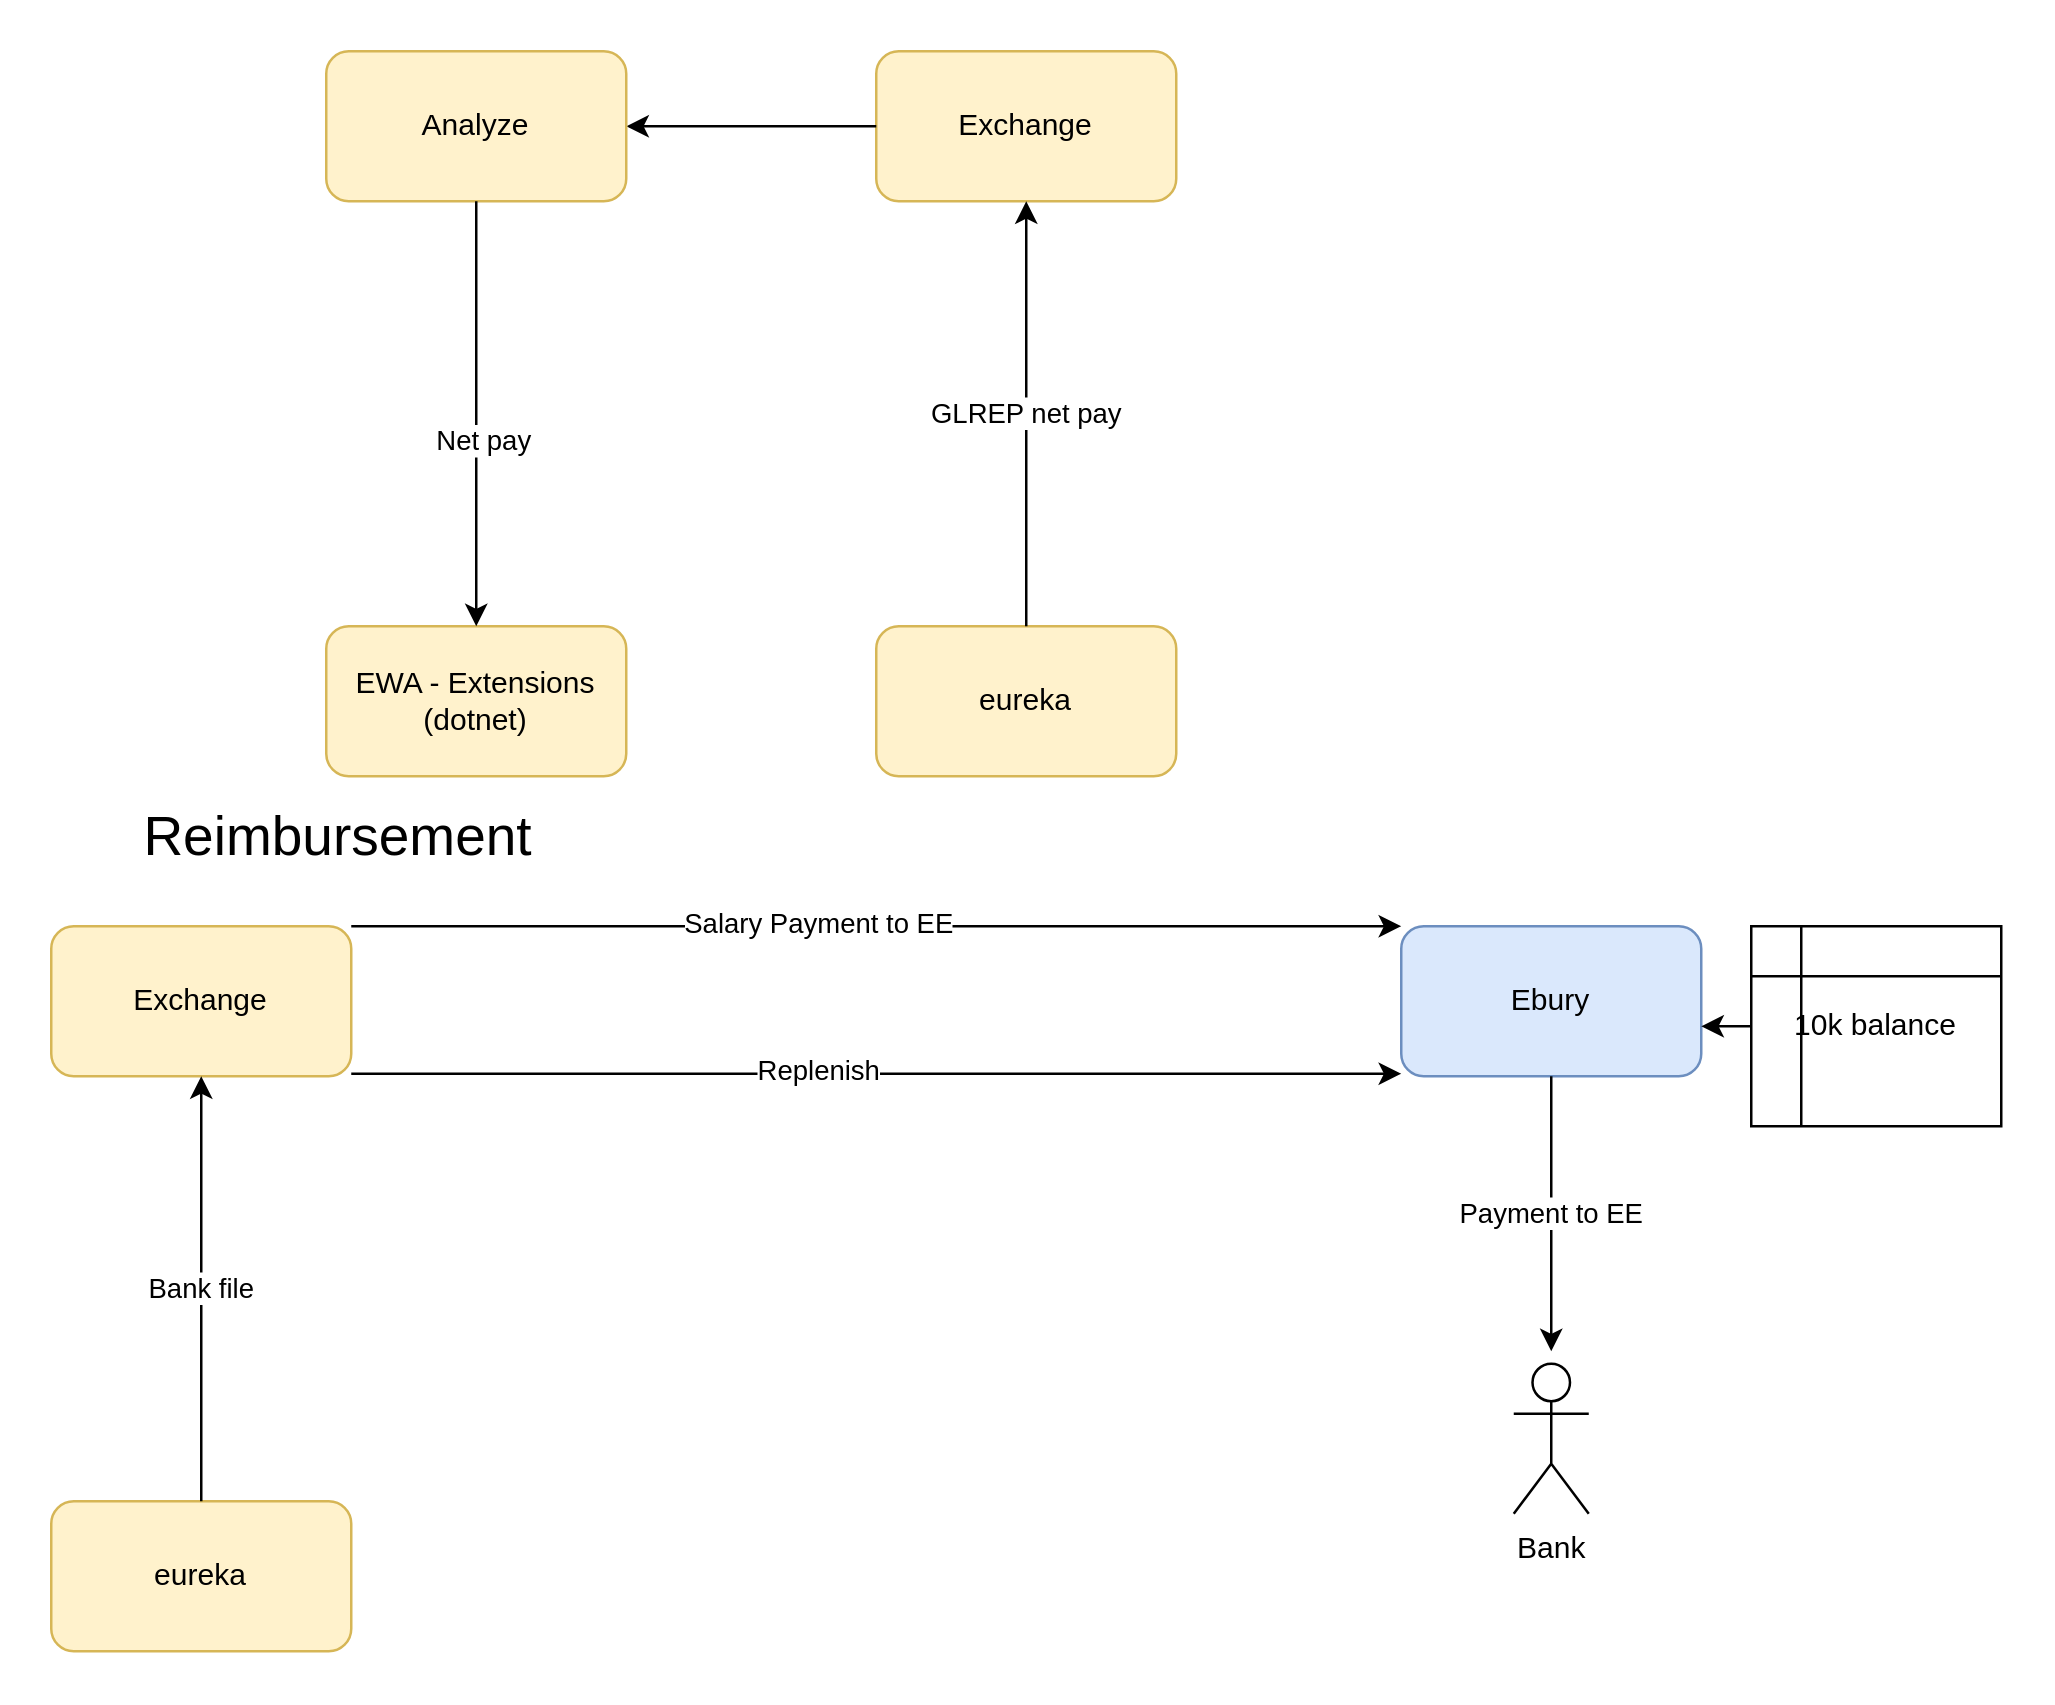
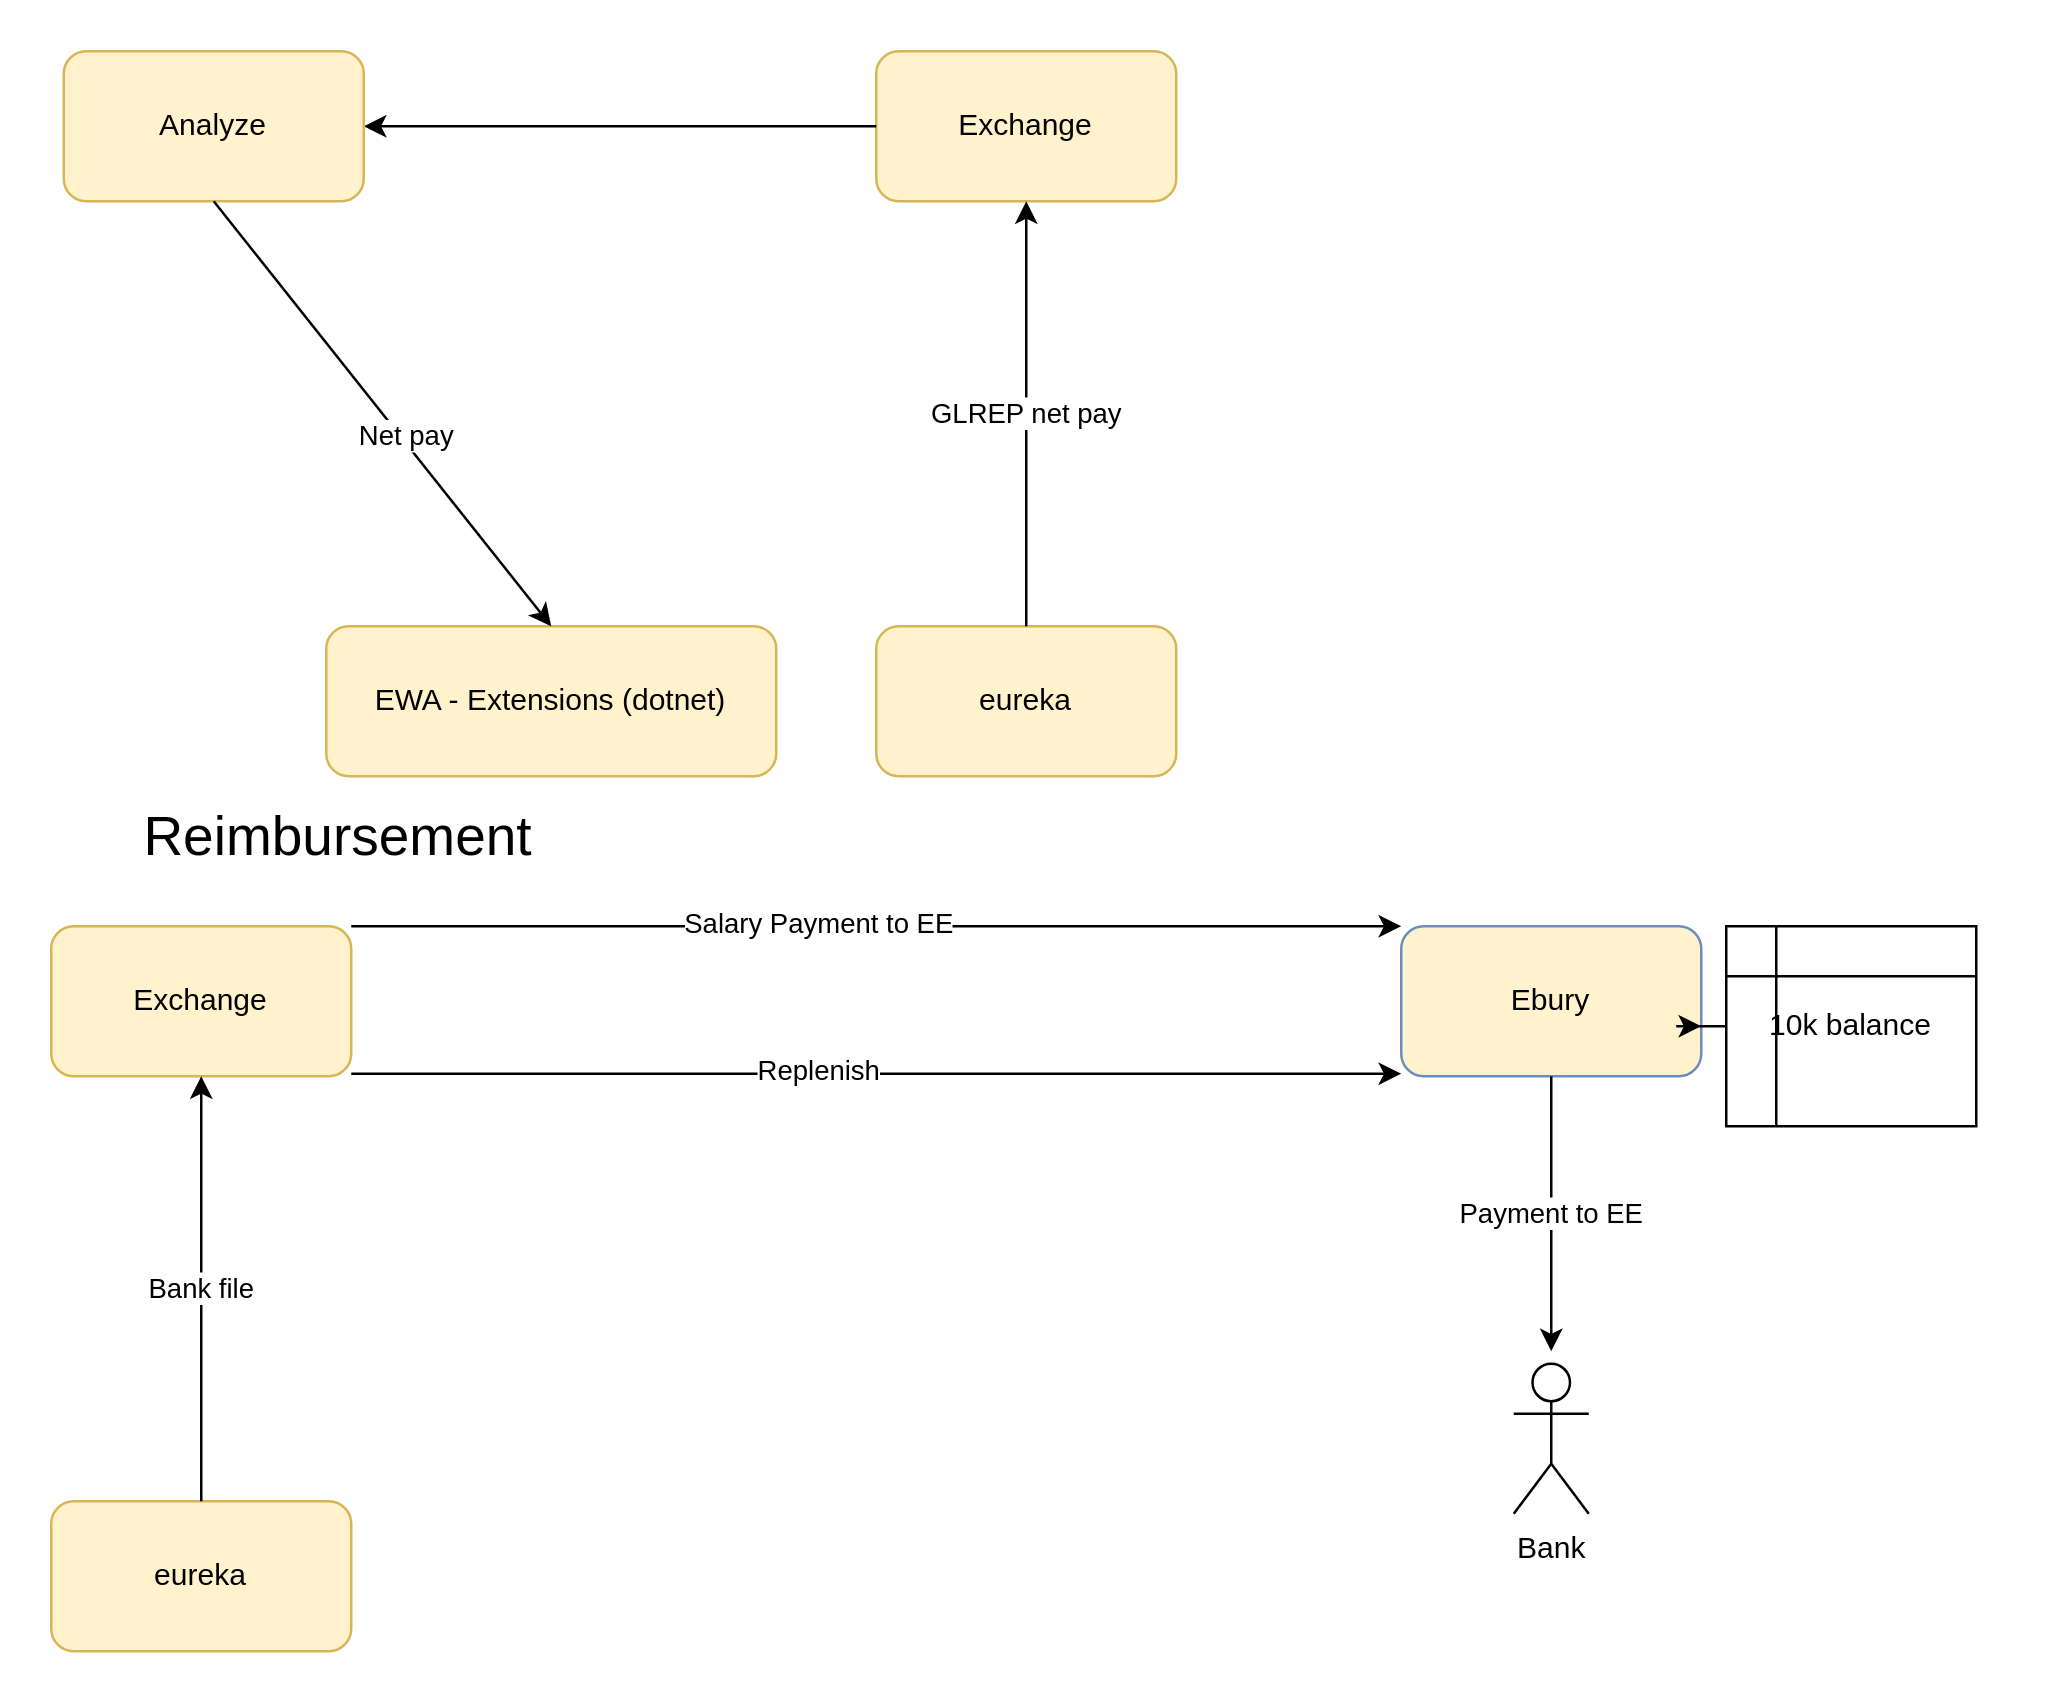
node "Analyze": moved (476, 126) -> (214, 126)
node "EWA - Extensions (dotnet)": size 300x150 -> 450x150
node "Ebury": fillcolor #dae8fc -> #fff2cc
node "10k balance": moved (1876, 1026) -> (1851, 1026)
